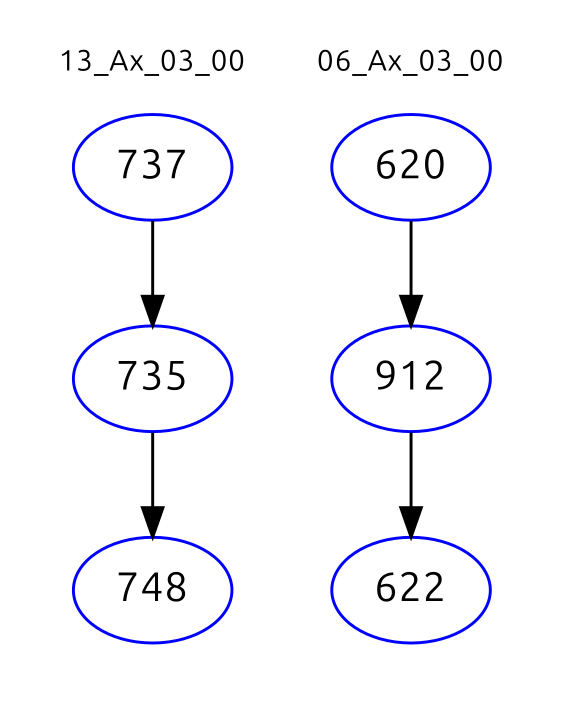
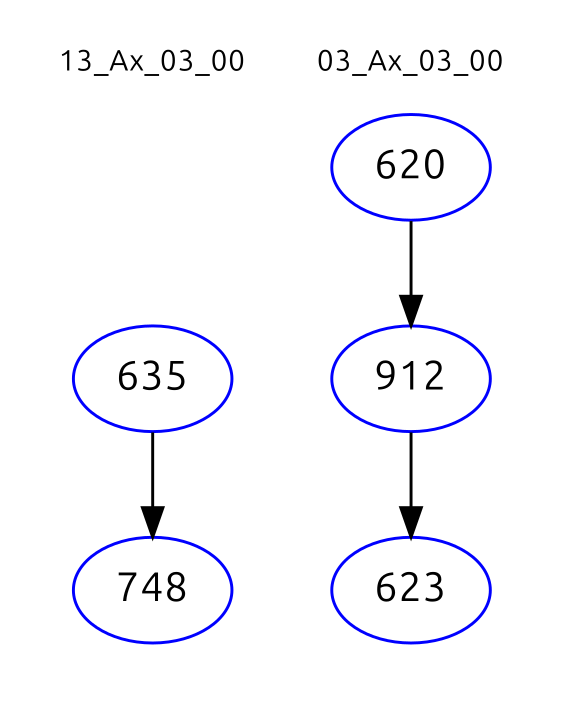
cluster "06_Ax_03_00": label "06_Ax_03_00" -> "03_Ax_03_00"
node "737": removed
node "735": label "735" -> "635"
node "622": label "622" -> "623"
